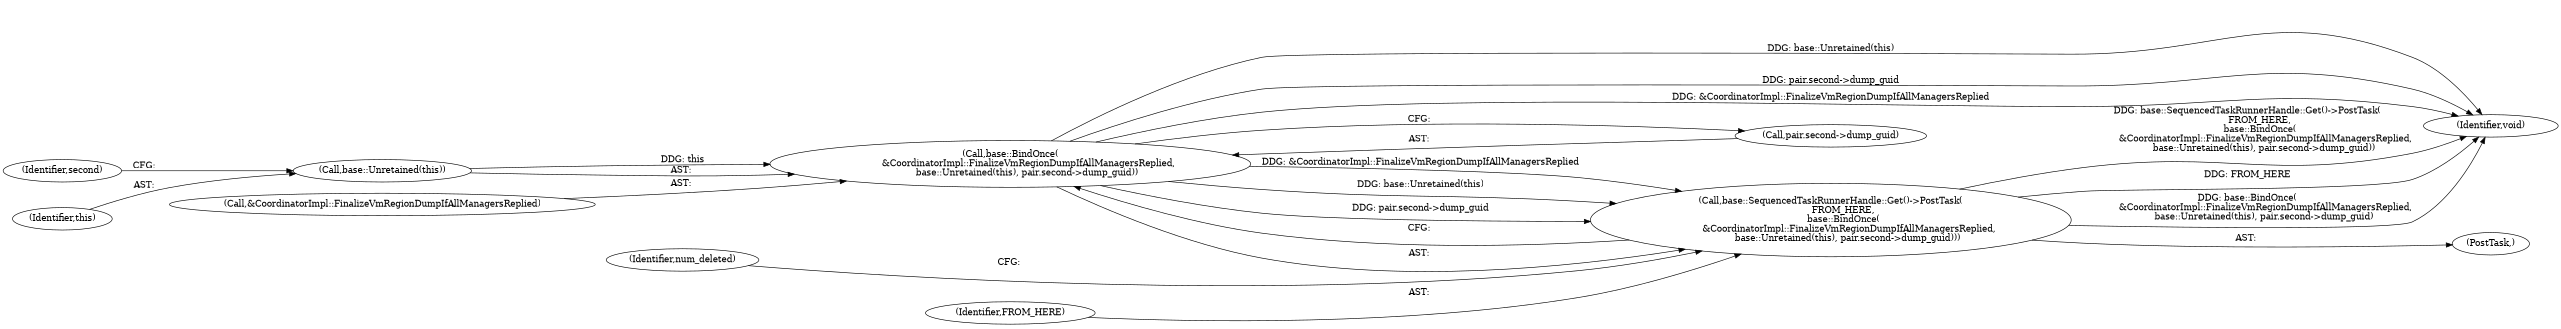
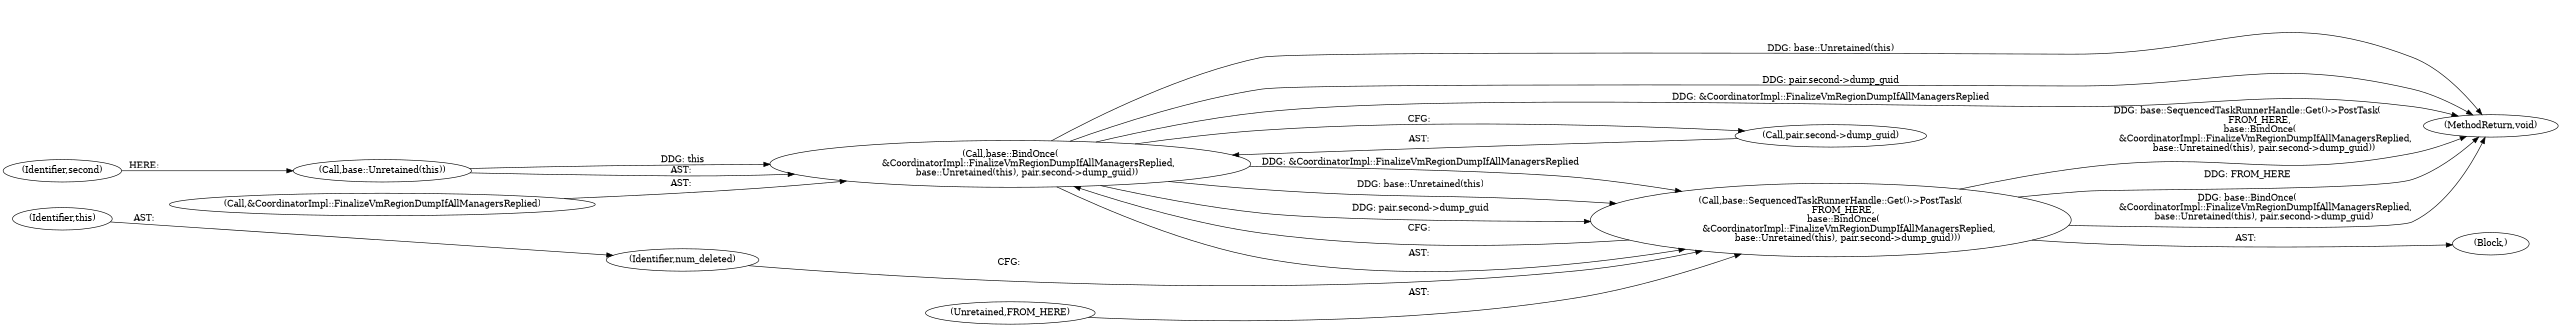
node "(Identifier,void)": label "(Identifier,void)" -> "(MethodReturn,void)"
edge "(Identifier,second)" -> "(Call,base::Unretained(this))": label "CFG: " -> "HERE: "
edge "(Identifier,this)" -> "(Call,base::Unretained(this))": now "(Identifier,this)" -> "(Identifier,num_deleted)"
node "(PostTask,)": label "(PostTask,)" -> "(Block,)"
node "(Identifier,FROM_HERE)": label "(Identifier,FROM_HERE)" -> "(Unretained,FROM_HERE)"
